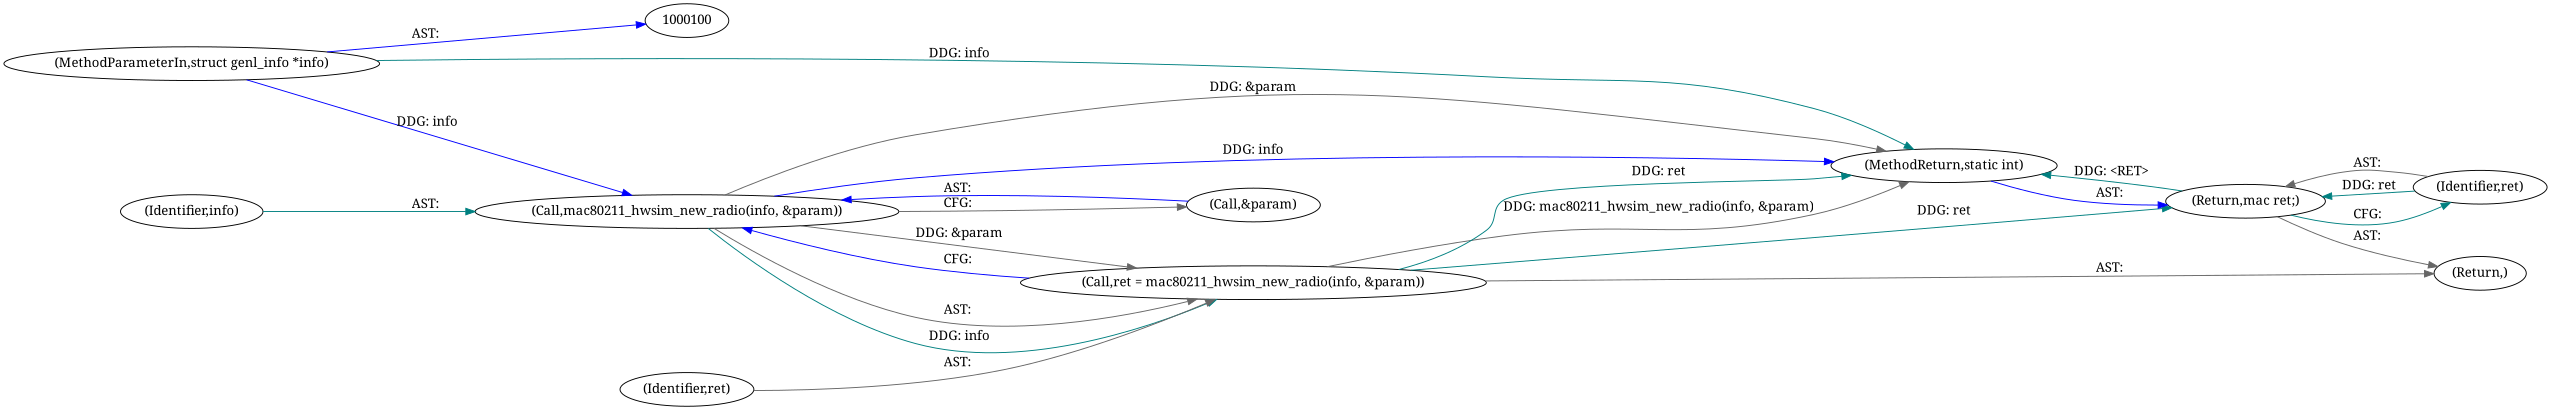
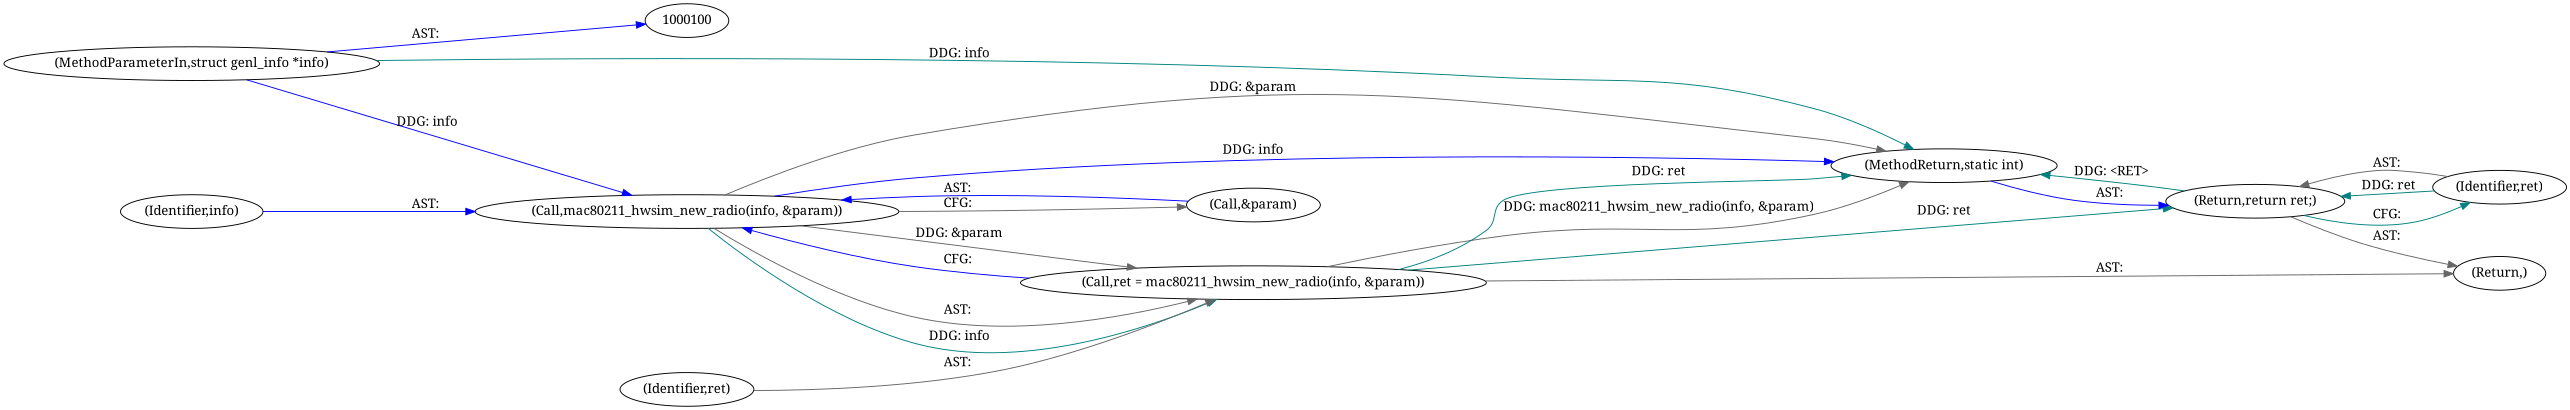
node "(Return,mac ret;)": label "(Return,mac ret;)" -> "(Return,return ret;)"
edge "(Identifier,info)" -> "(Call,mac80211_hwsim_new_radio(info, &param))": color teal -> blue
